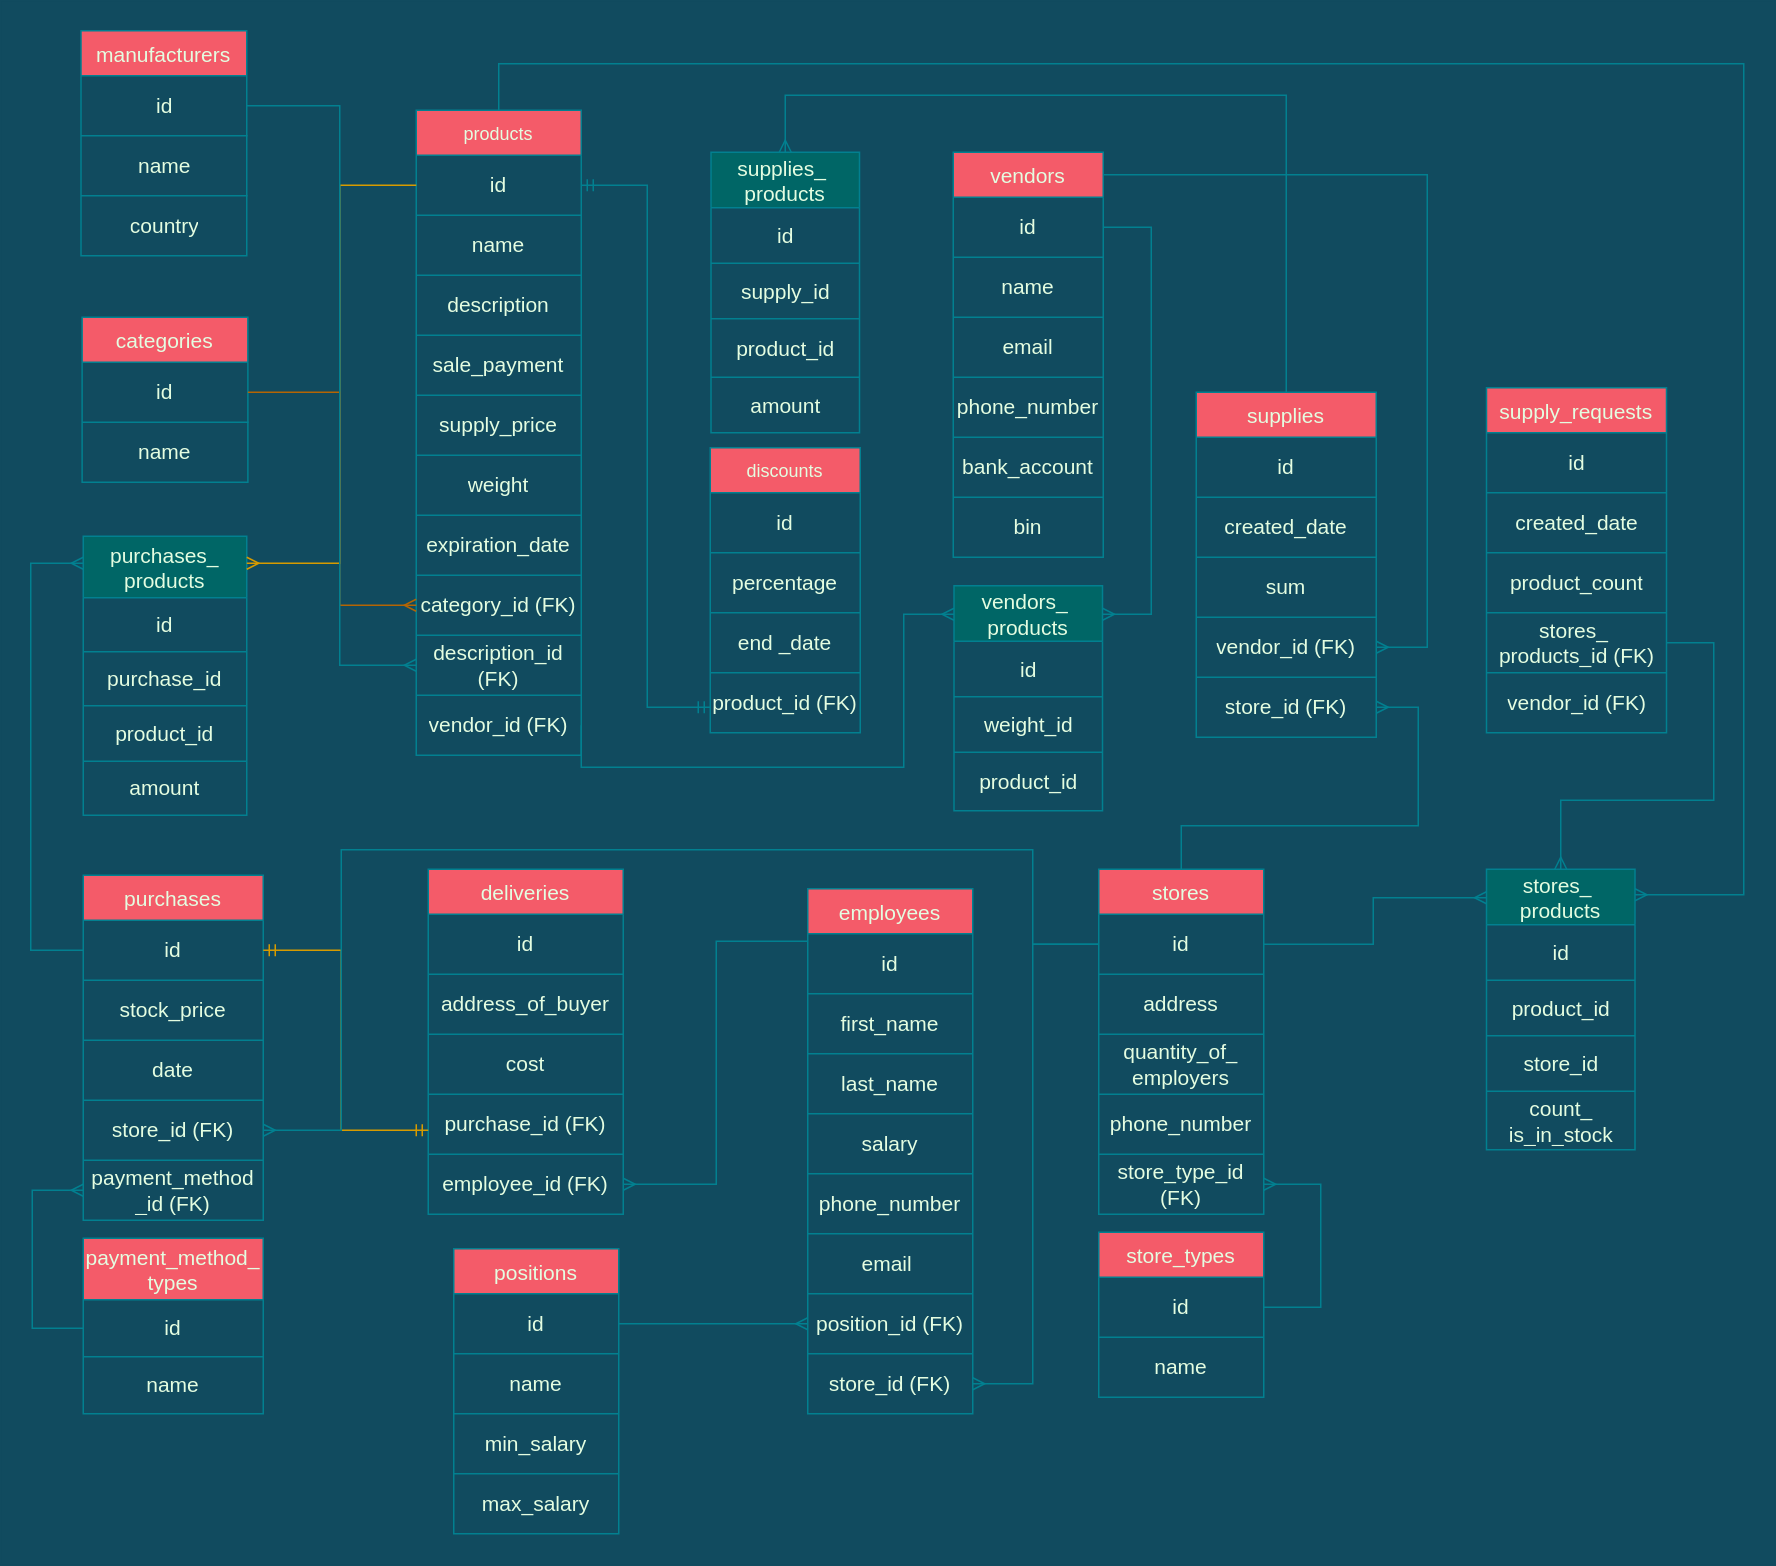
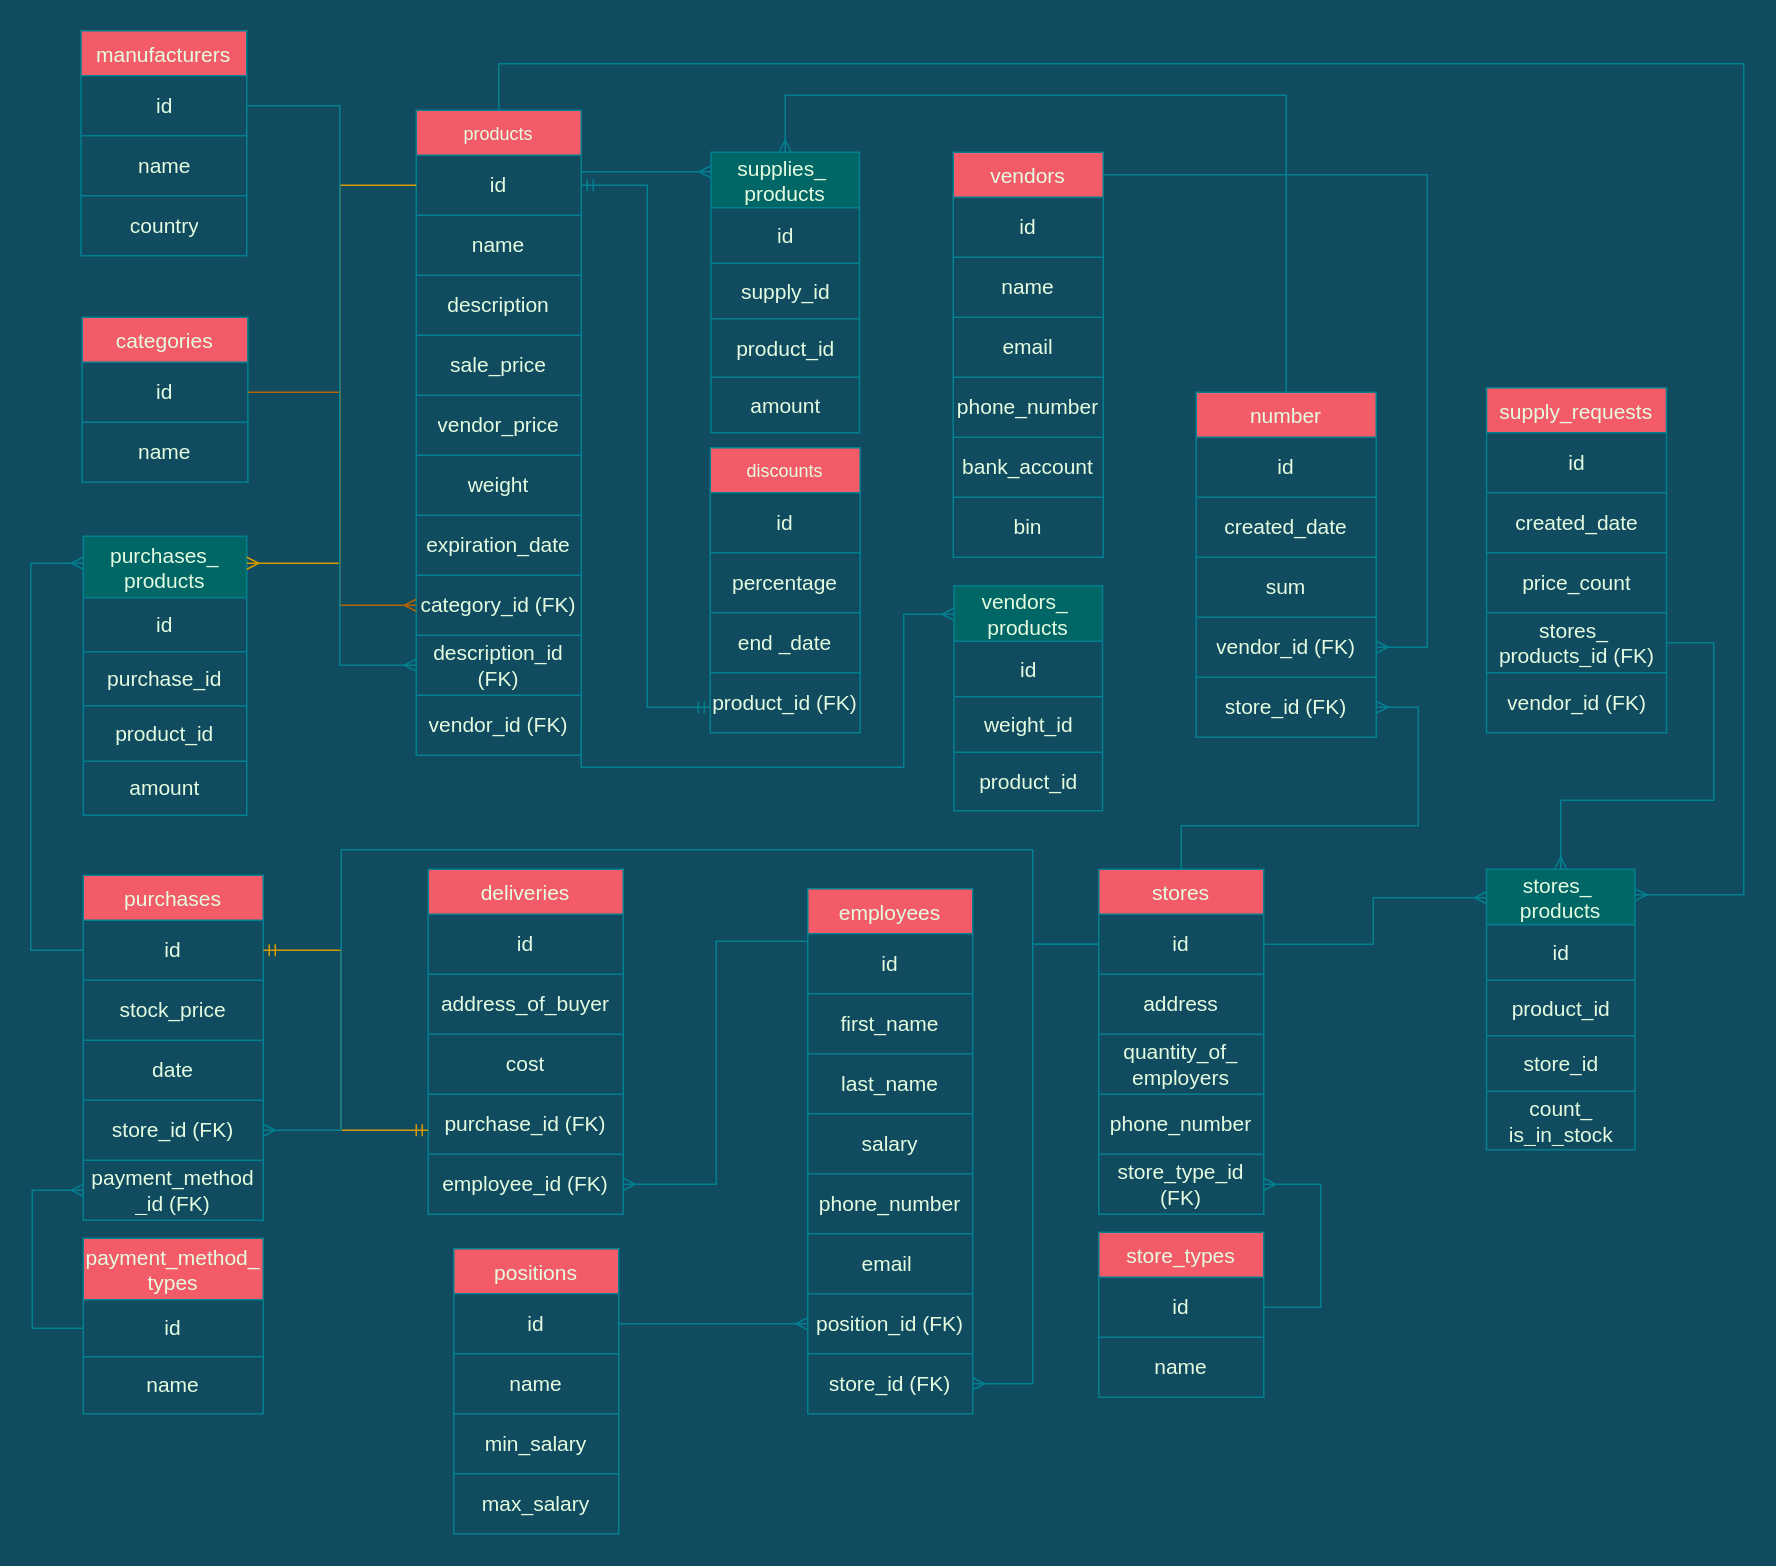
edge "products" -> "supplies_ products": added
node "sale_payment": label "sale_payment" -> "sale_price"
node "supplies": label "supplies" -> "number"
edge "vendors" -> "vendors_ products": removed
node "supply_price": label "supply_price" -> "vendor_price"
node "product_count": label "product_count" -> "price_count"
